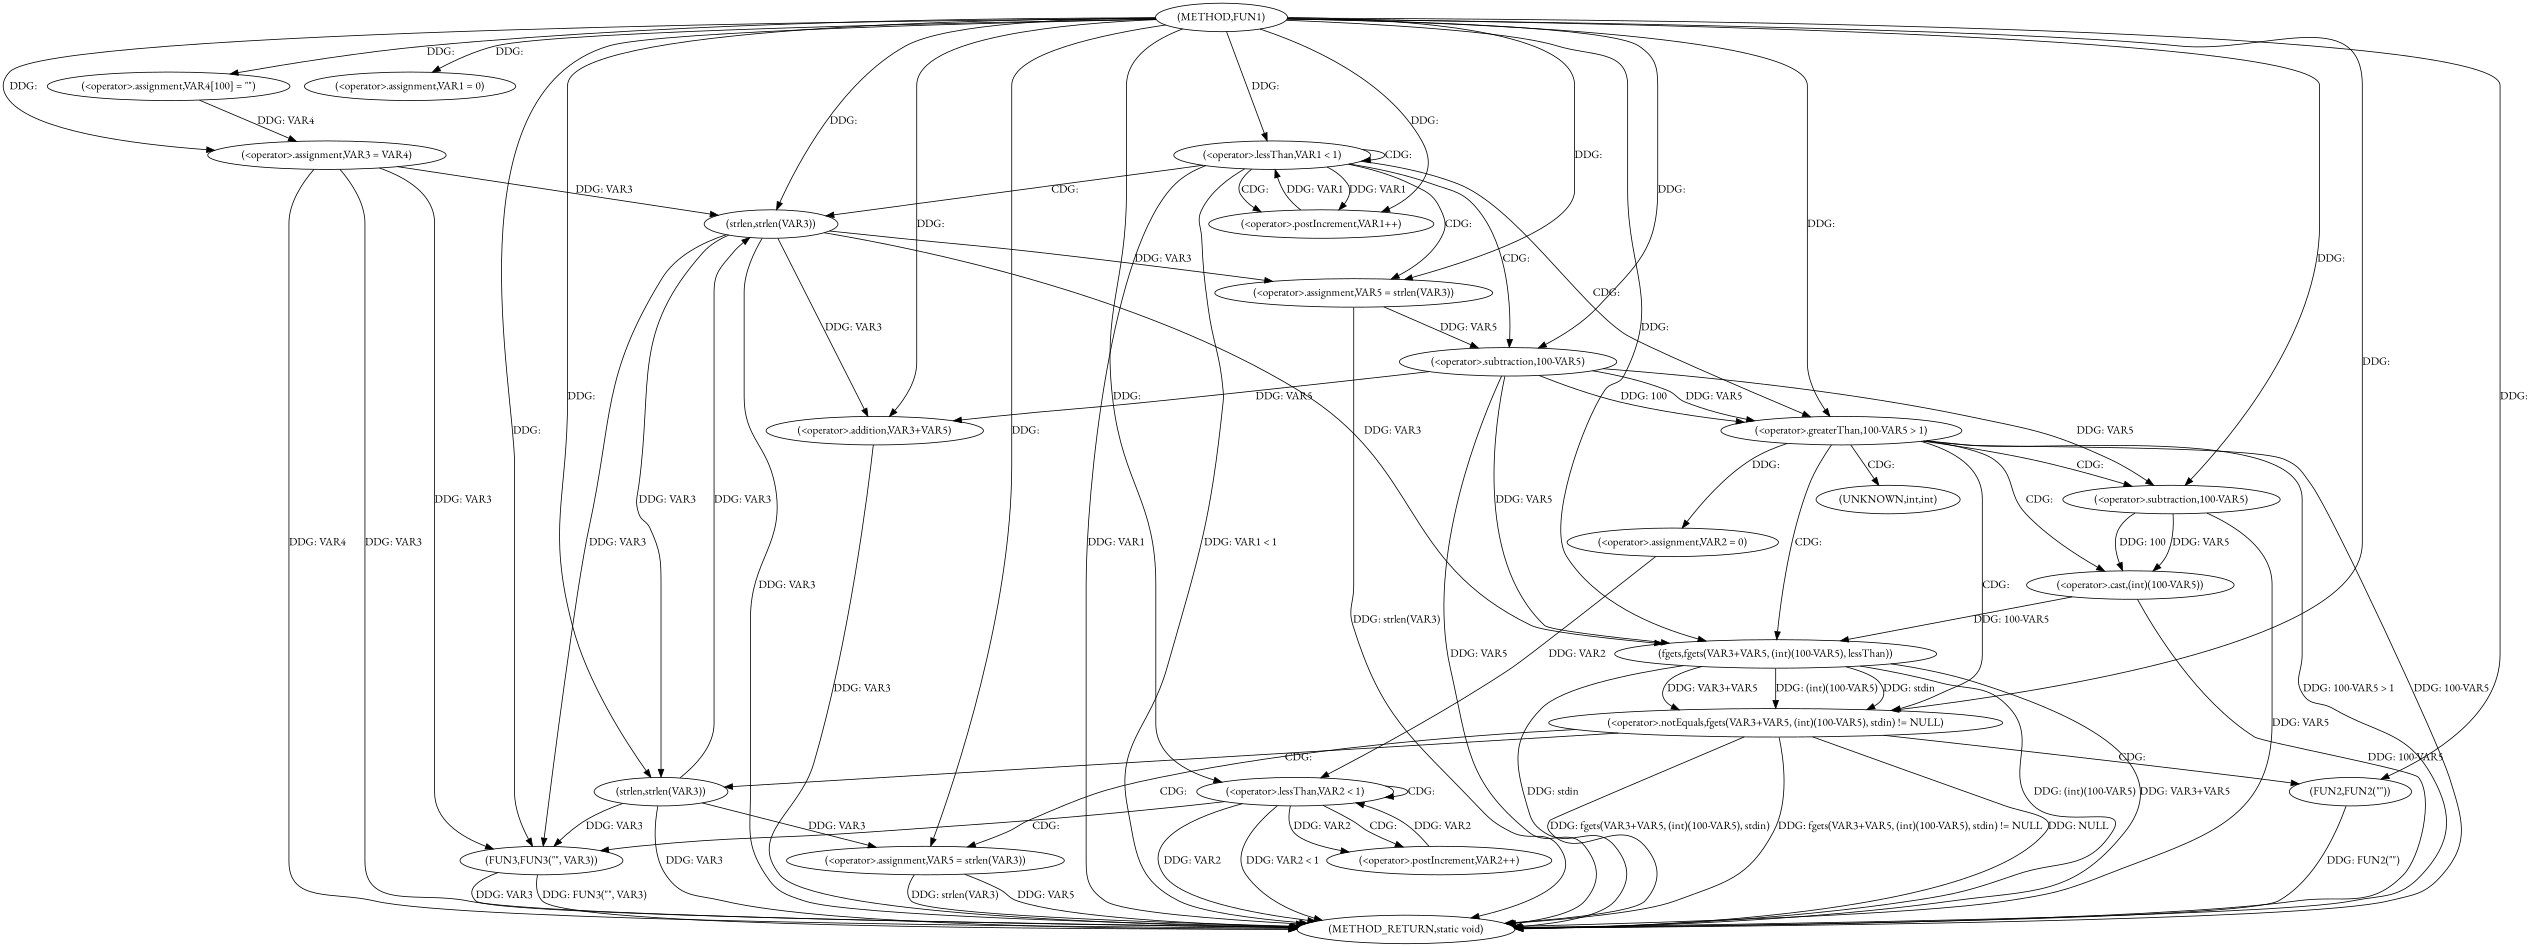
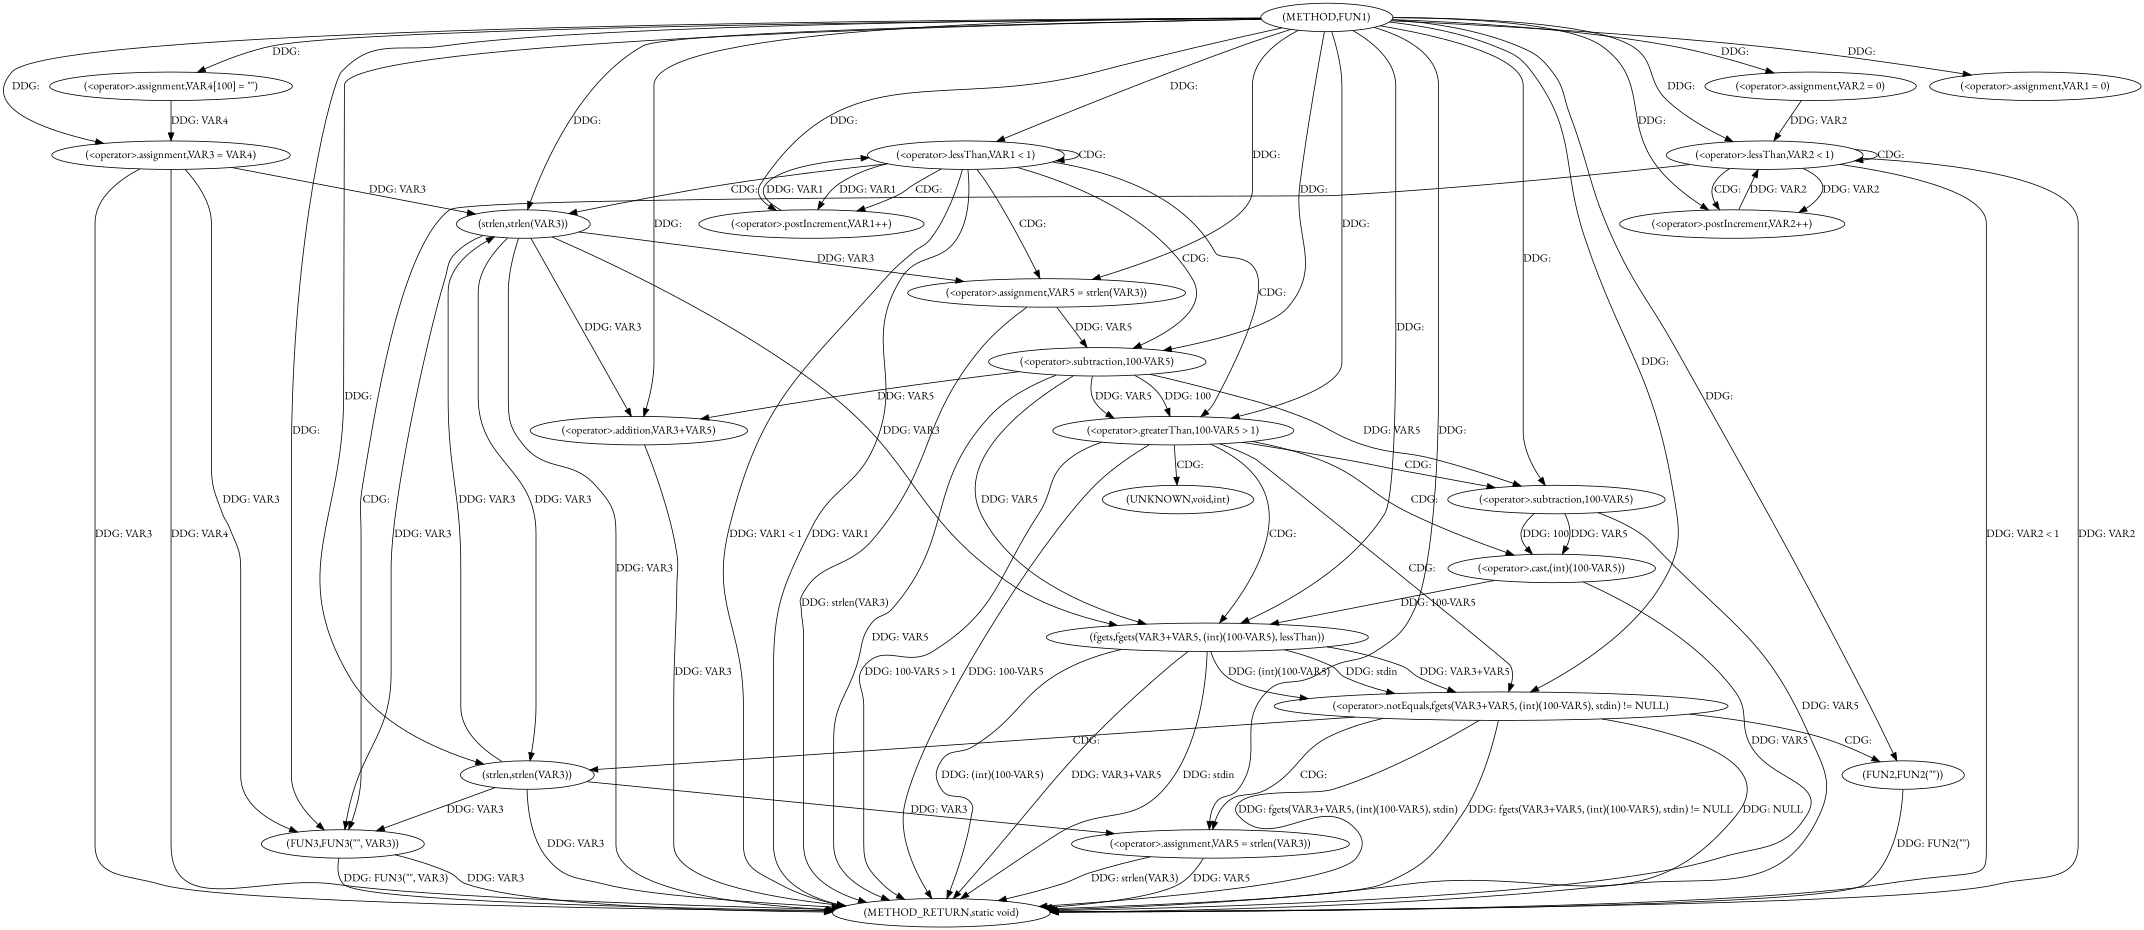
edge "(METHOD,FUN1)" -> "(<operator>.postIncrement,VAR2++)": added, label "DDG:"
edge "(<operator>.greaterThan,100-VAR5 > 1)" -> "(<operator>.assignment,VAR2 = 0)": now "(METHOD,FUN1)" -> "(<operator>.assignment,VAR2 = 0)"
node "(UNKNOWN,int,int)": label "(UNKNOWN,int,int)" -> "(UNKNOWN,void,int)"
edge "(<operator>.cast,(int)(100-VAR5))" -> "(METHOD_RETURN,static void)": label "DDG: 100-VAR5" -> "DDG: VAR5"
